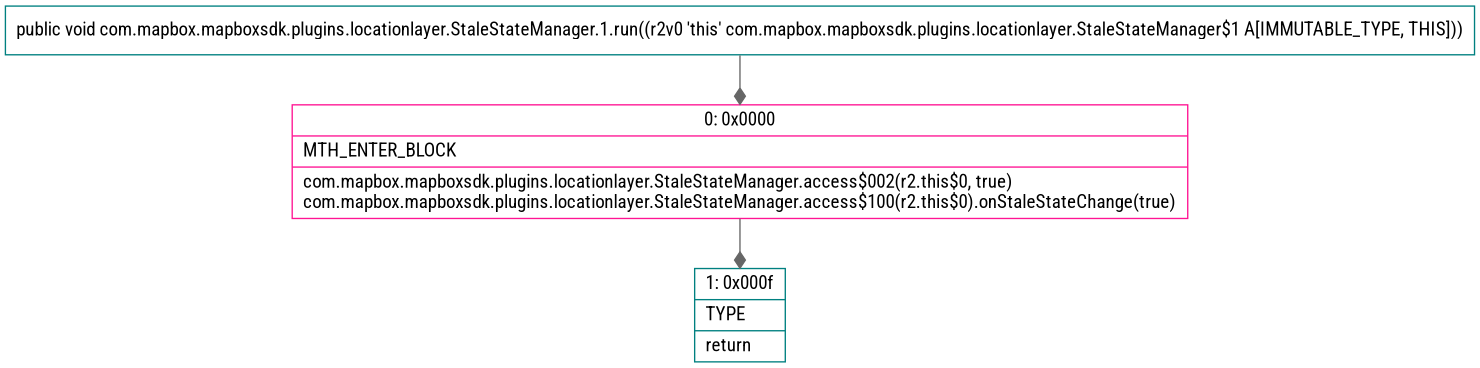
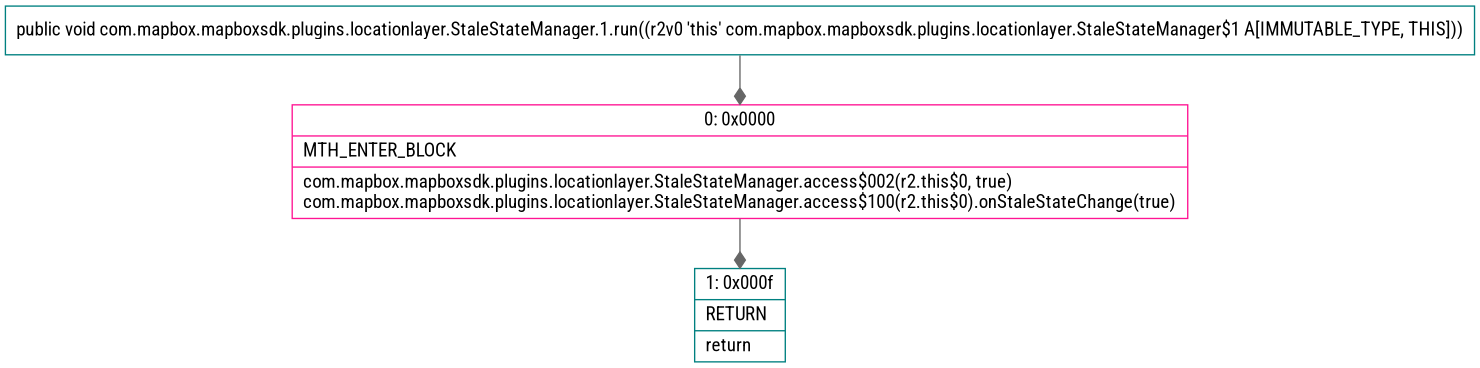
node "1: 0x000f": text "TYPE" -> "RETURN"
